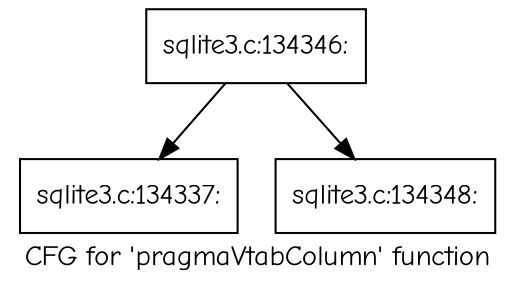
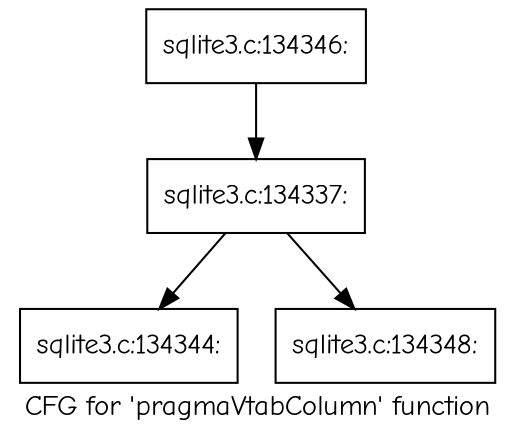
edge "sqlite3.c:134346:" -> "sqlite3.c:134348:": now "sqlite3.c:134337:" -> "sqlite3.c:134348:"
node "sqlite3.c:134344:": added
